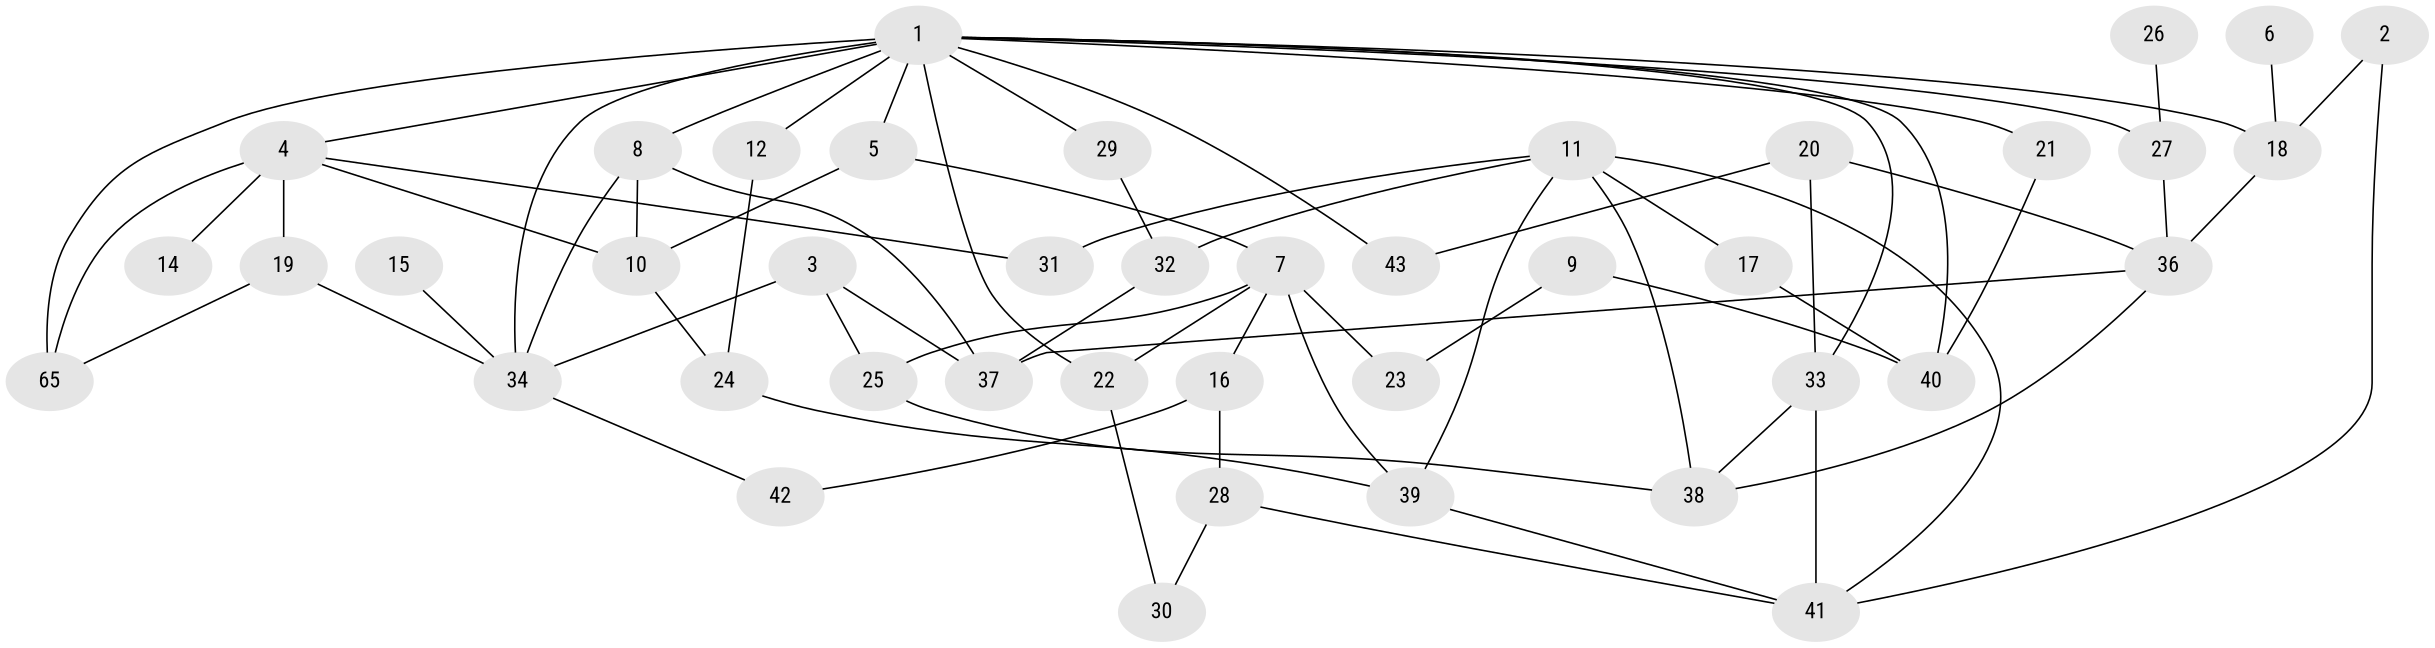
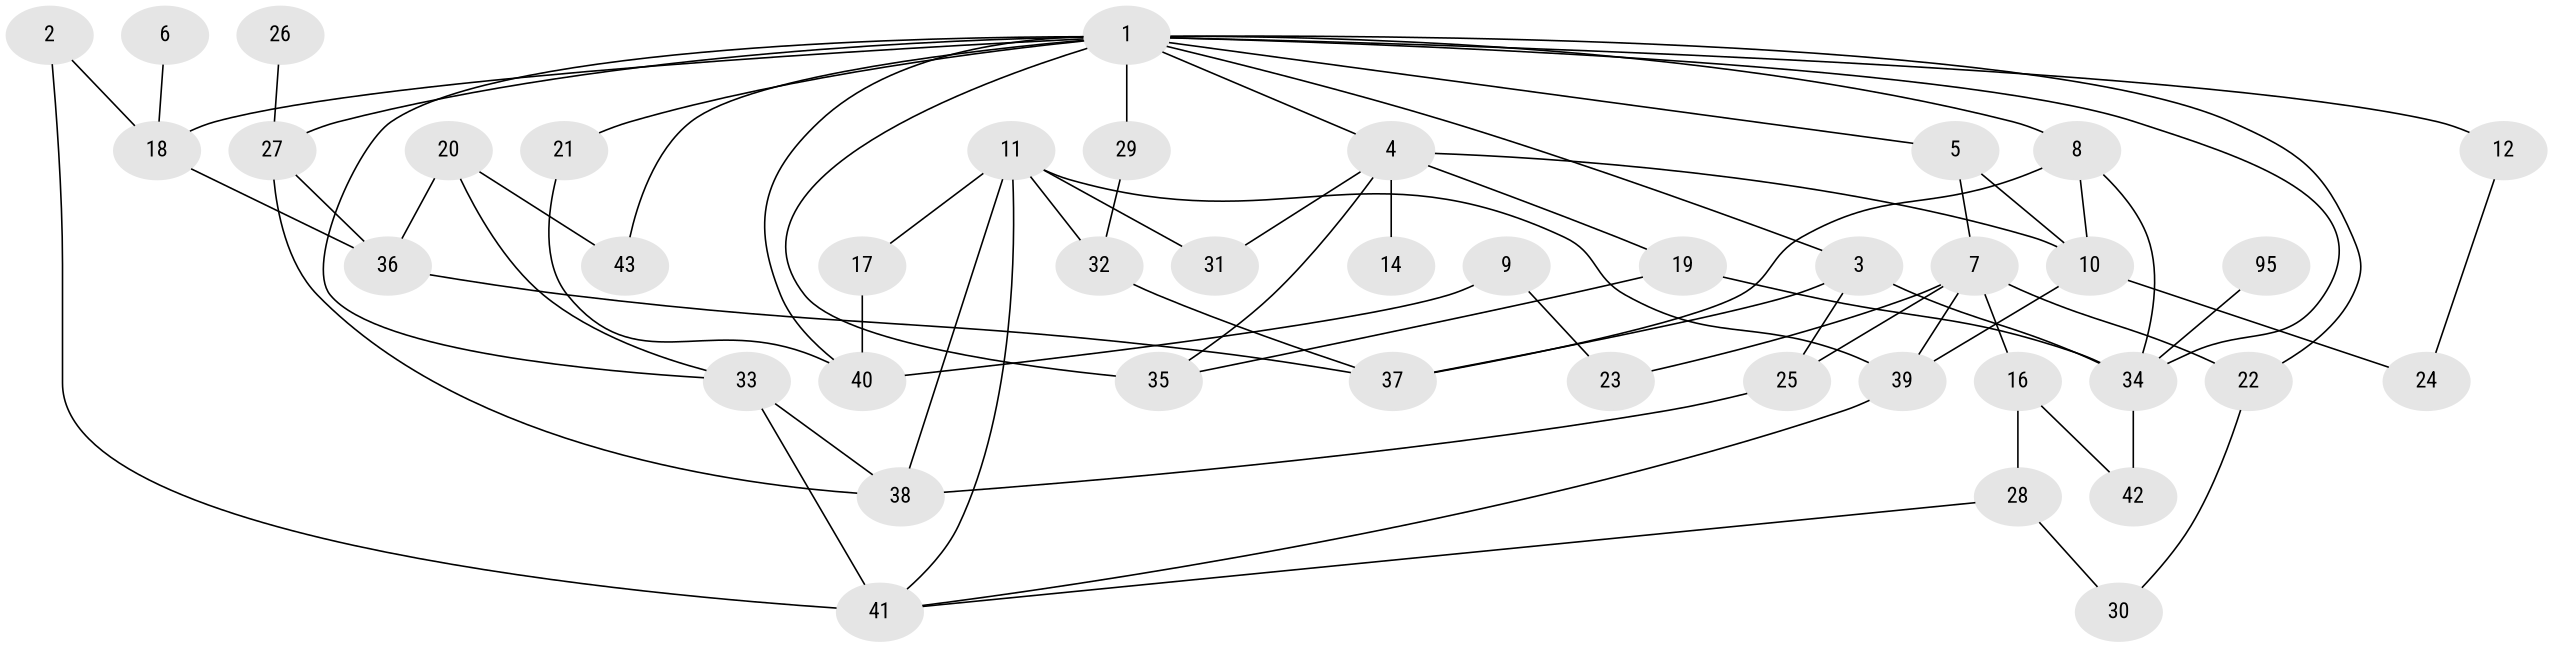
edge "1" -- "3": added
node "15": label "15" -> "95"
node "65": label "65" -> "35"
edge "36" -- "38": now "27" -- "38"
edge "24" -- "39": now "10" -- "39"
